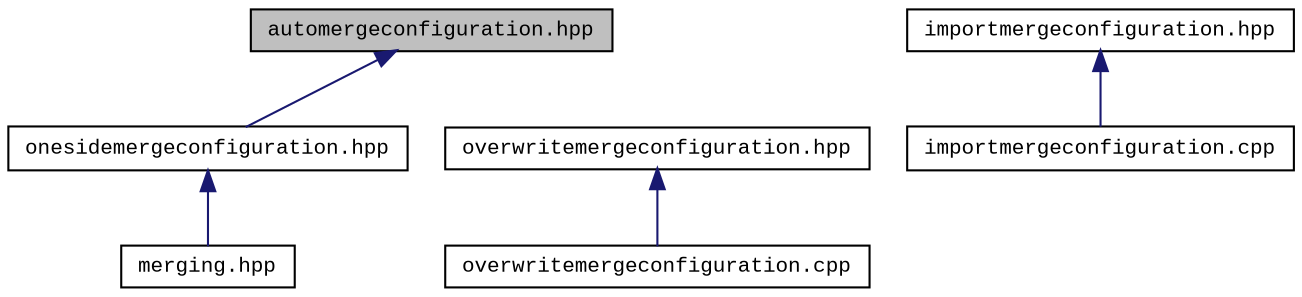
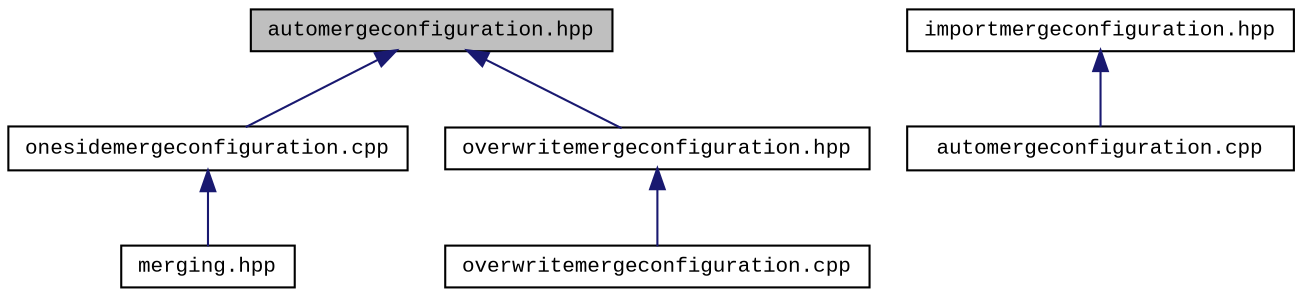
edge "overwritemergeconfiguration.hpp" -> "automergeconfiguration.hpp": added
node "onesidemergeconfiguration.hpp": label "onesidemergeconfiguration.hpp" -> "onesidemergeconfiguration.cpp"
node "importmergeconfiguration.cpp": label "importmergeconfiguration.cpp" -> "automergeconfiguration.cpp"
